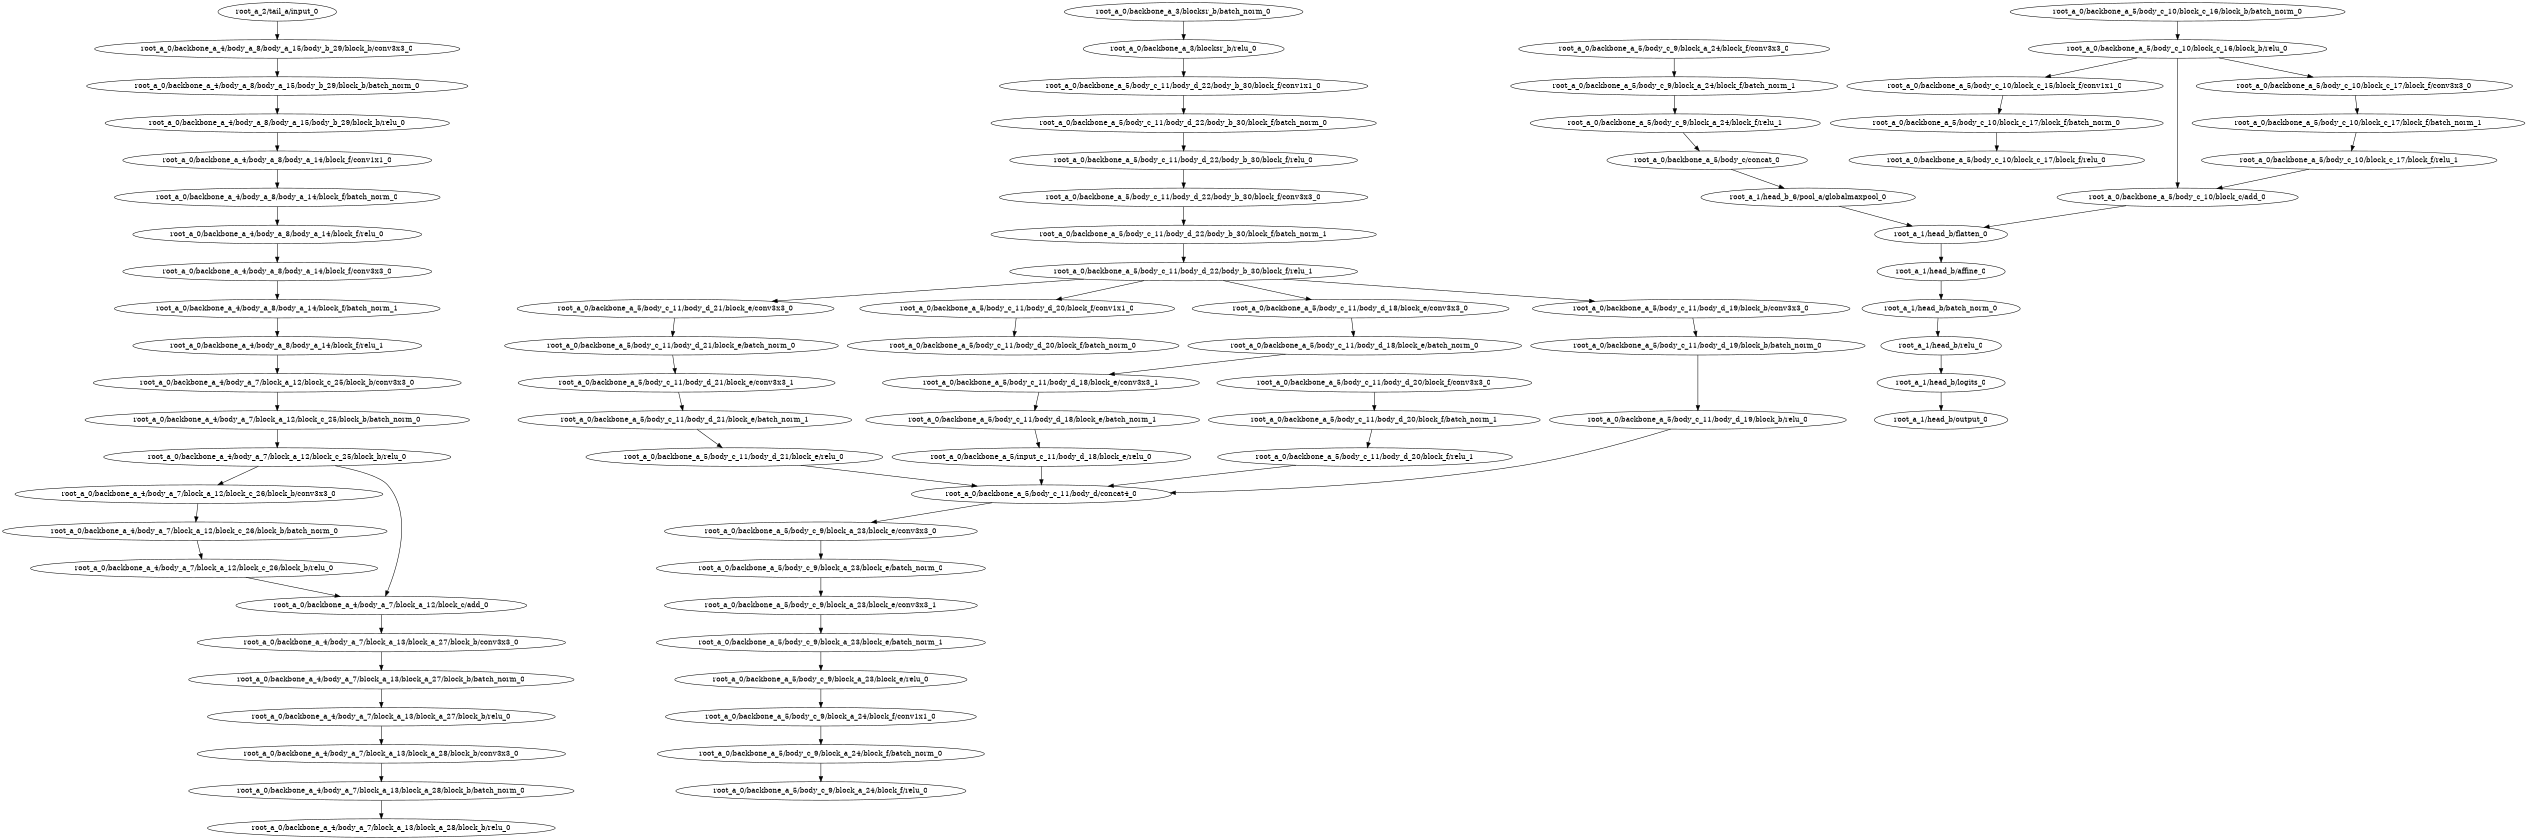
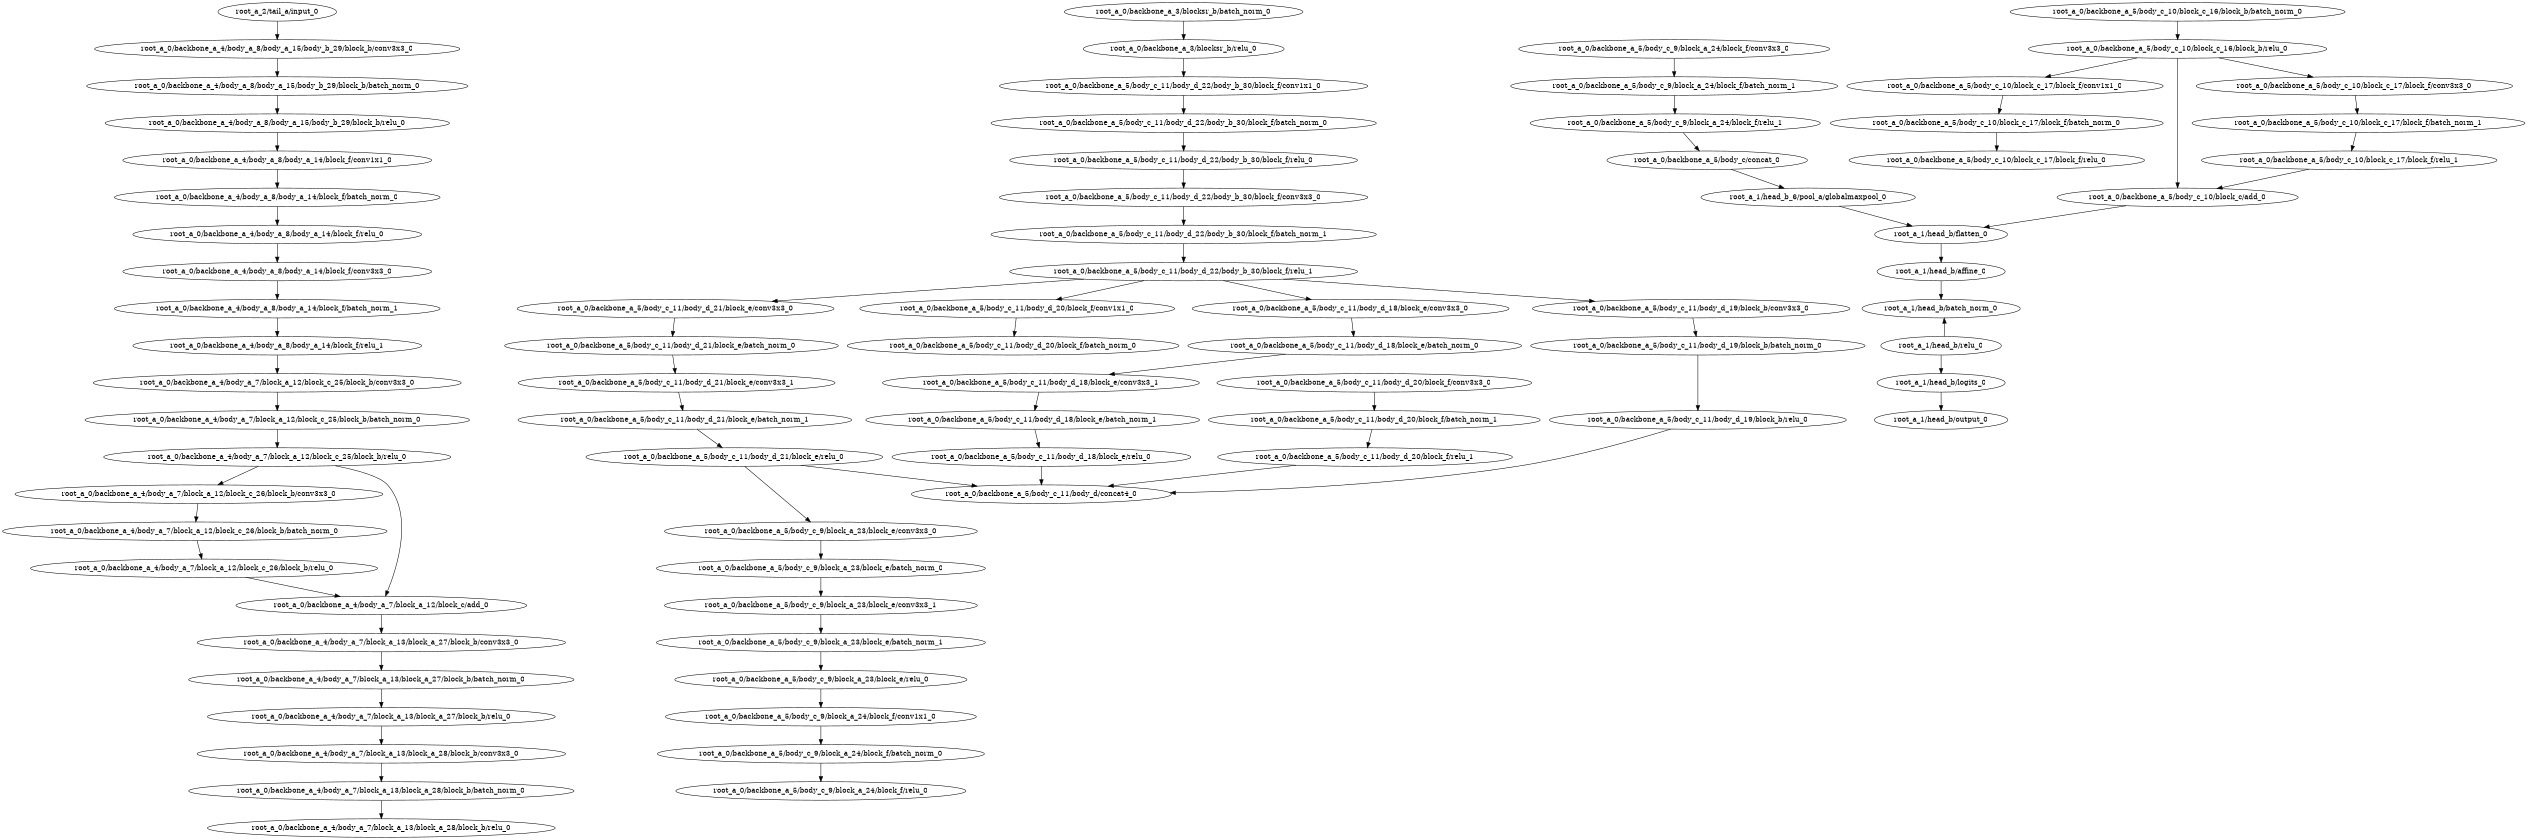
node "root_a_0/backbone_a_5/body_c_10/block_c_15/block_f/conv1x1_0": label "root_a_0/backbone_a_5/body_c_10/block_c_15/block_f/conv1x1_0" -> "root_a_0/backbone_a_5/body_c_10/block_c_17/block_f/conv1x1_0"
edge "root_a_1/head_b/batch_norm_0" -> "root_a_1/head_b/relu_0": reversed
node "root_a_0/backbone_a_5/input_c_11/body_d_18/block_e/relu_0": label "root_a_0/backbone_a_5/input_c_11/body_d_18/block_e/relu_0" -> "root_a_0/backbone_a_5/body_c_11/body_d_18/block_e/relu_0"
edge "root_a_0/backbone_a_5/body_c_11/body_d/concat4_0" -> "root_a_0/backbone_a_5/body_c_9/block_a_23/block_e/conv3x3_0": now "root_a_0/backbone_a_5/body_c_11/body_d_21/block_e/relu_0" -> "root_a_0/backbone_a_5/body_c_9/block_a_23/block_e/conv3x3_0"
